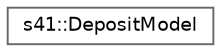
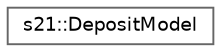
node "s41::DepositModel": label "s41::DepositModel" -> "s21::DepositModel"
